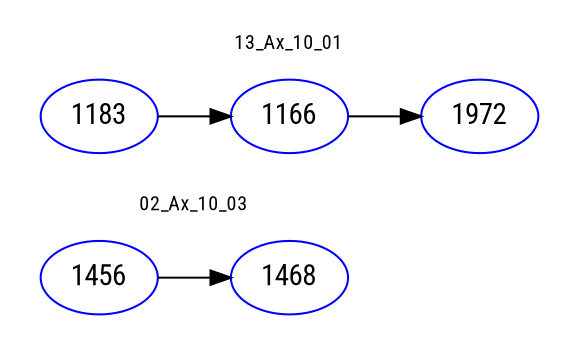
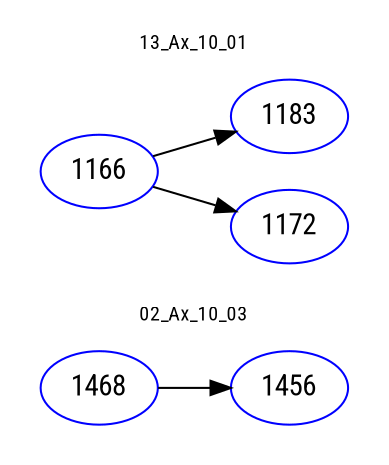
edge "1183" -> "1166": reversed
node "1972": label "1972" -> "1172"
edge "1456" -> "1468": reversed
